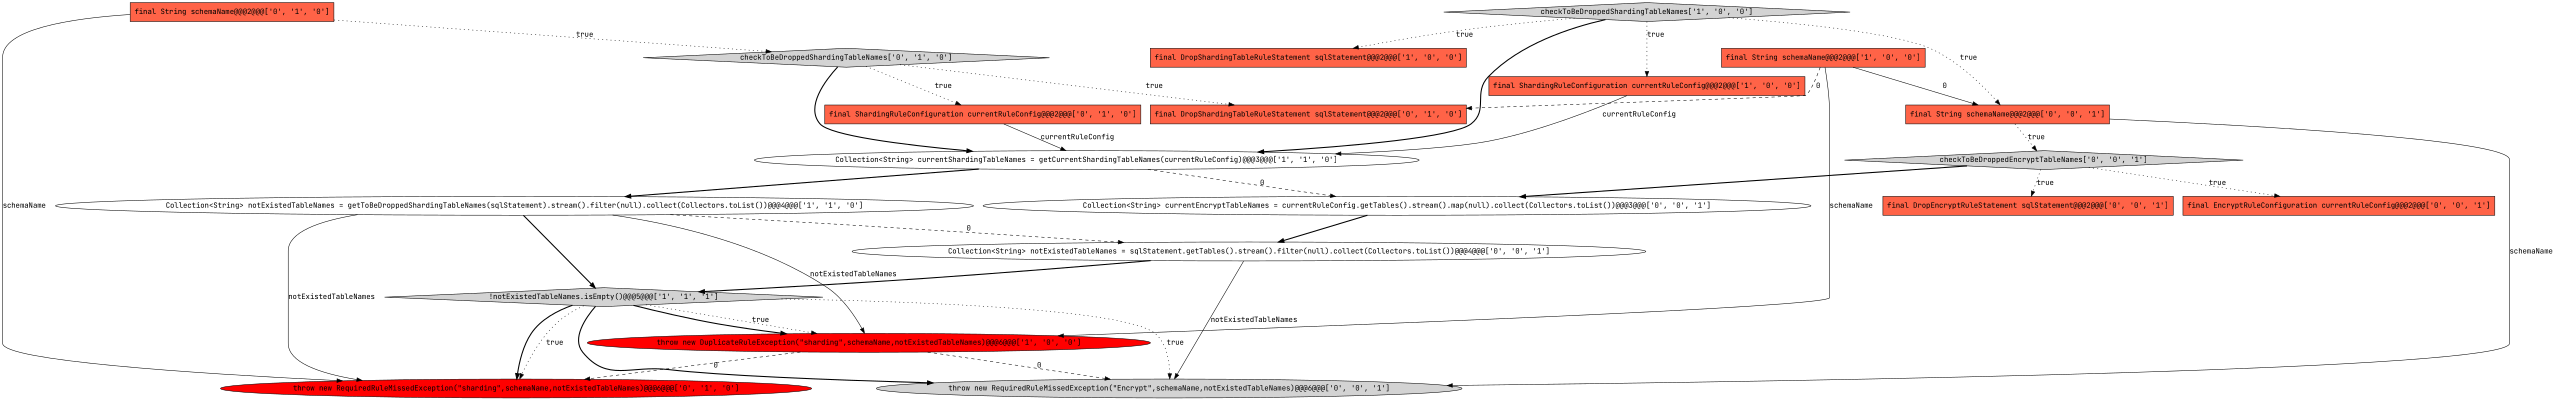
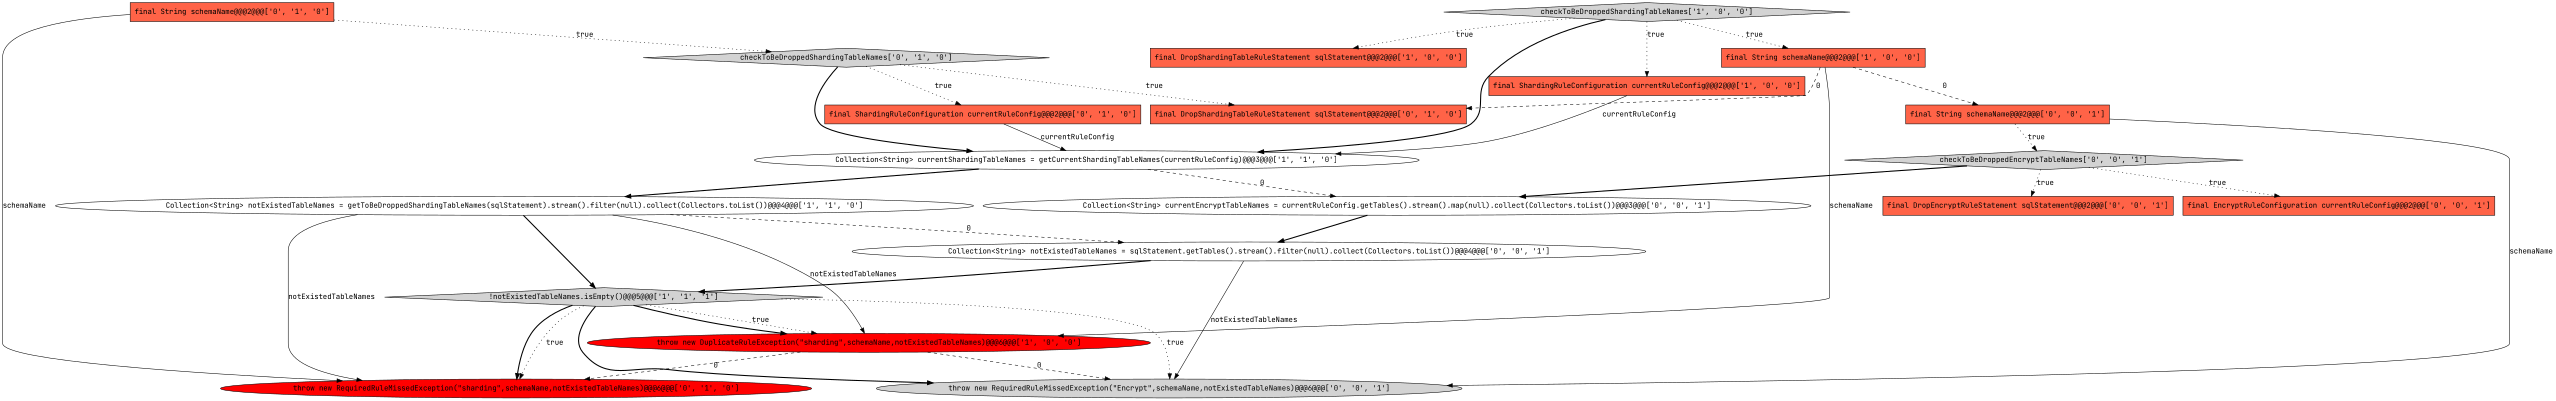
edge "checkToBeDroppedShardingTableNames['1', '0', '0']" -> "final String schemaName@@@2@@@['0', '0', '1']": now "checkToBeDroppedShardingTableNames['1', '0', '0']" -> "final String schemaName@@@2@@@['1', '0', '0']"
edge "final String schemaName@@@2@@@['1', '0', '0']" -> "final String schemaName@@@2@@@['0', '0', '1']": style solid -> dashed
